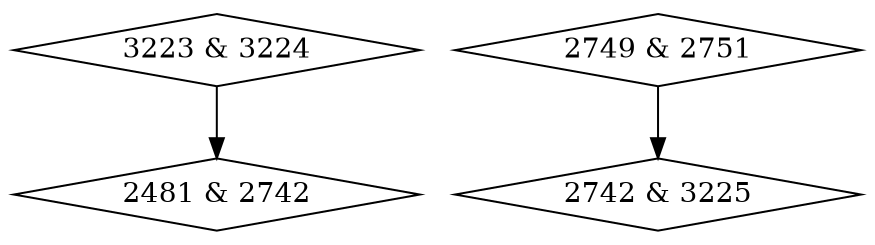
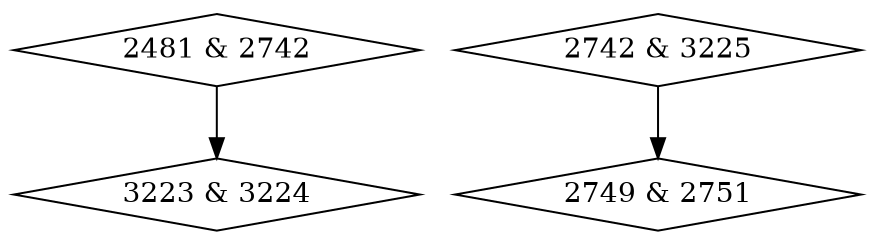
edge "3223 & 3224" -> "2481 & 2742": reversed
edge "2749 & 2751" -> "2742 & 3225": reversed
